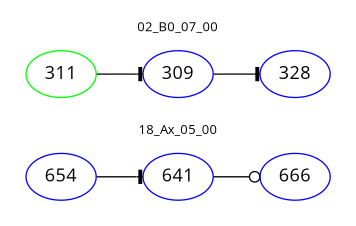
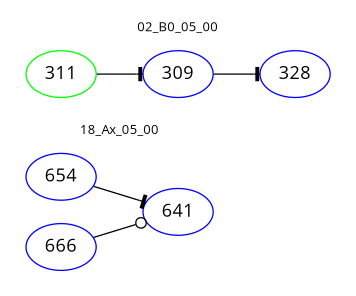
cluster "02_B0_07_00": label "02_B0_07_00" -> "02_B0_05_00"
edge "641" -> "666": reversed
